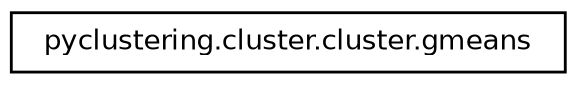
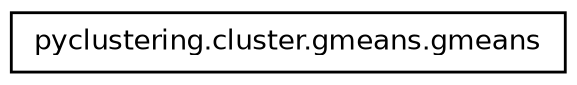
node "pyclustering.cluster.cluster.gmeans": label "pyclustering.cluster.cluster.gmeans" -> "pyclustering.cluster.gmeans.gmeans"
